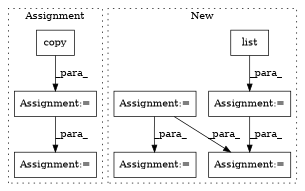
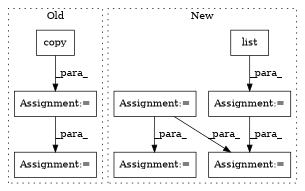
cluster "Assignment": label "Assignment" -> "Old"
